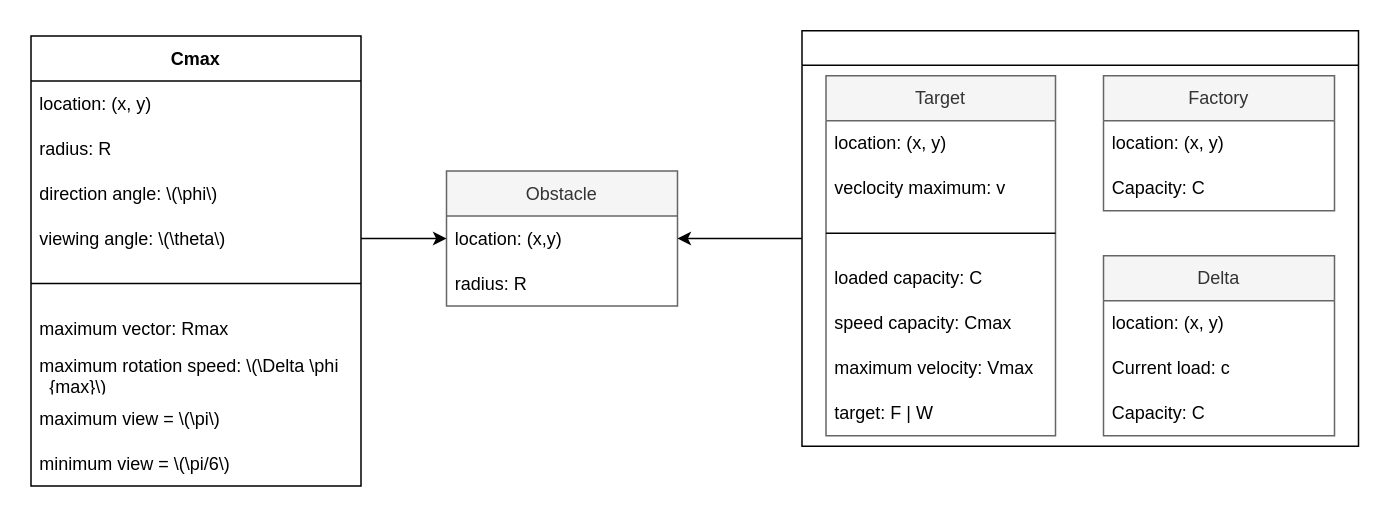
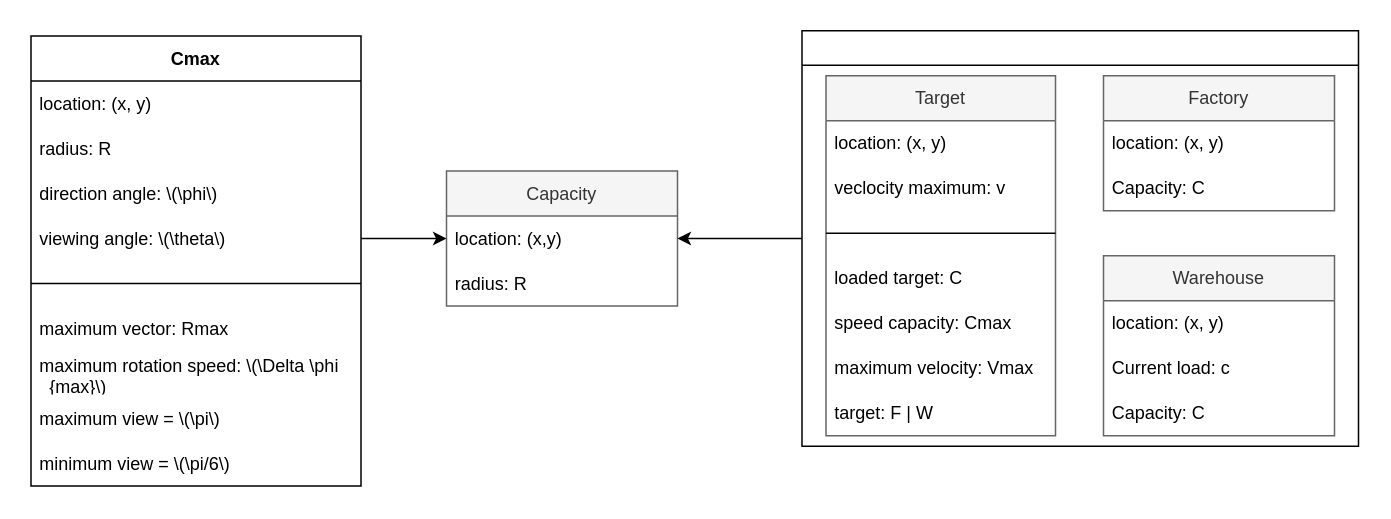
node "Obstacle": label "Obstacle" -> "Capacity"
node "loaded capacity: C": label "loaded capacity: C" -> "loaded target: C"
node "Delta": label "Delta" -> "Warehouse"
